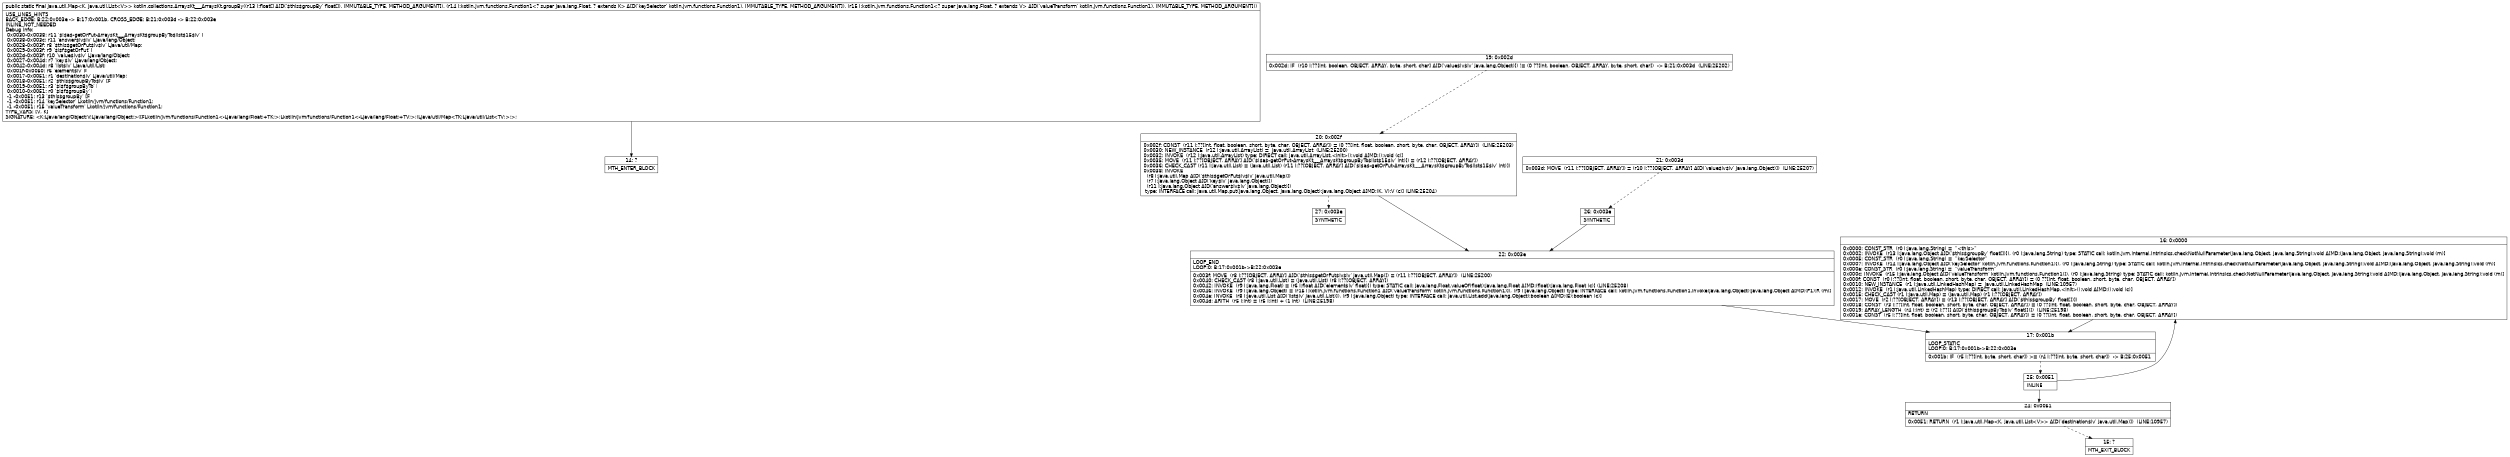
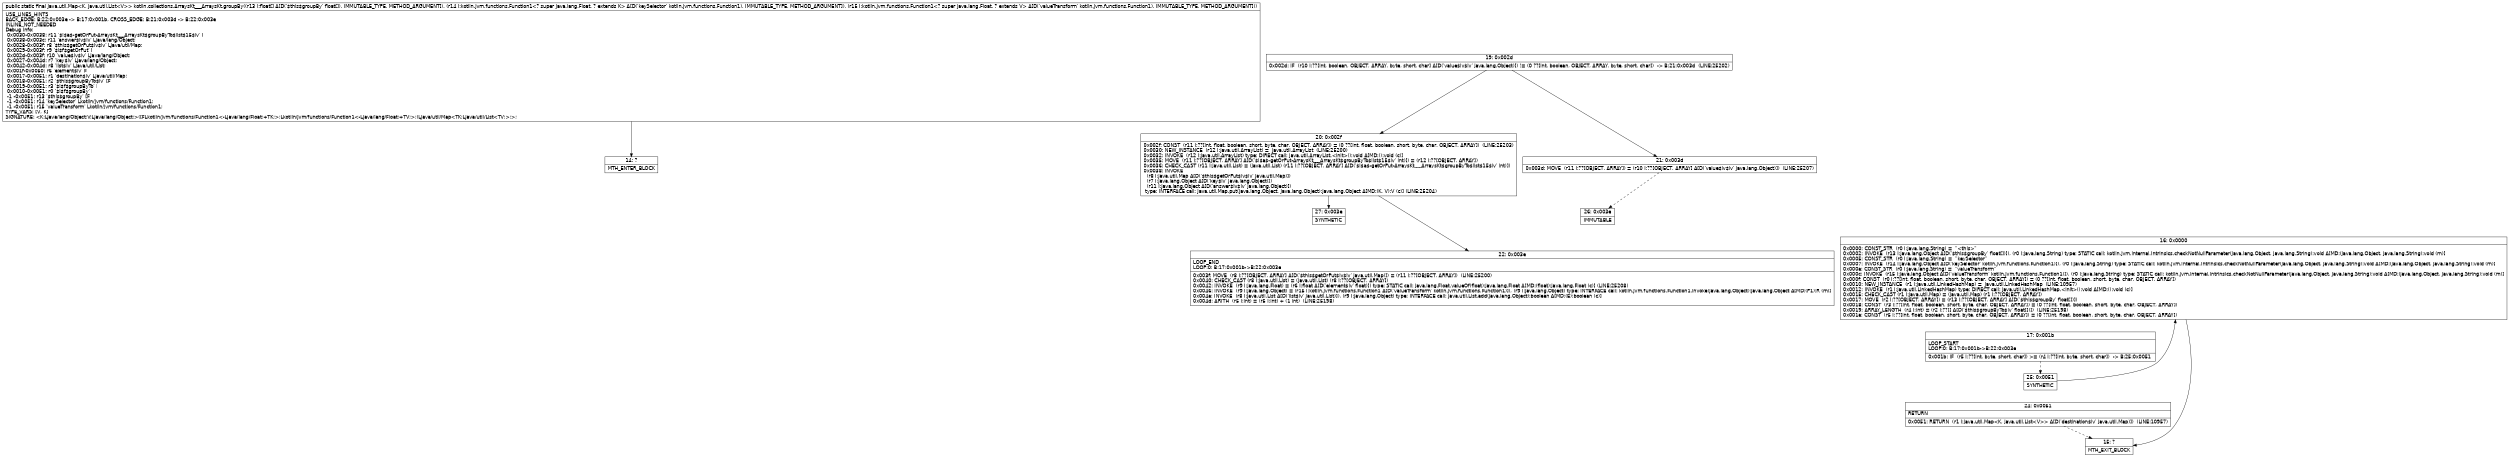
edge "19: 0x002d" -> "20: 0x002f": style dashed -> solid
edge "19: 0x002d" -> "21: 0x003d": added
edge "20: 0x002f" -> "27: 0x003e": style dashed -> solid
node "26: 0x003e": text "SYNTHETIC" -> "IMMUTABLE"
edge "26: 0x003e" -> "22: 0x003e": removed
edge "22: 0x003e" -> "17: 0x001b": removed
edge "16: 0x0000" -> "17: 0x001b": now "16: 0x0000" -> "15: ?"
node "17: 0x001b": text "LOOP_STATIC" -> "LOOP_START"
node "25: 0x0051": text "INLINE" -> "SYNTHETIC"
edge "25: 0x0051" -> "24: 0x0051": removed
